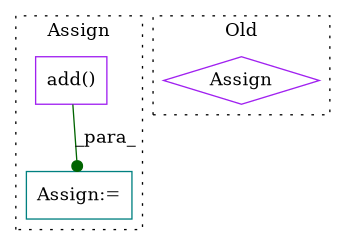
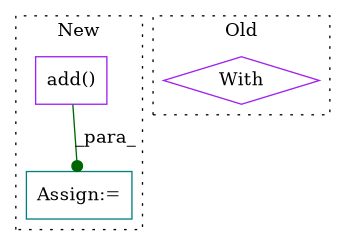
cluster "Assign": label "Assign" -> "New"
node "Assign": label "Assign" -> "With"
